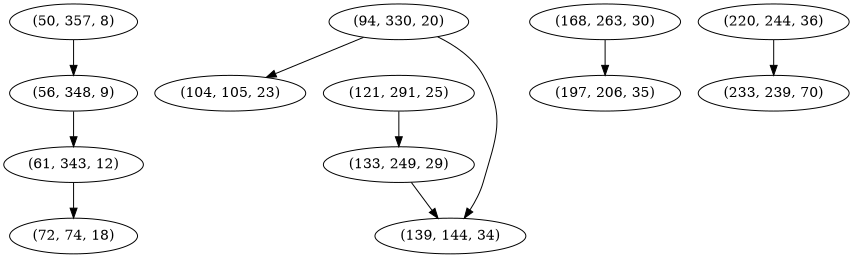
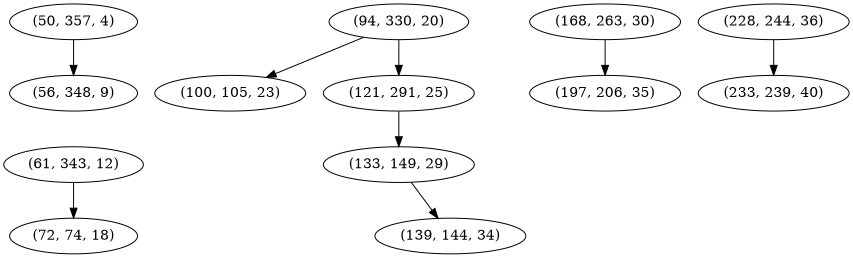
node "(50, 357, 8)": label "(50, 357, 8)" -> "(50, 357, 4)"
node "(220, 244, 36)": label "(220, 244, 36)" -> "(228, 244, 36)"
node "(104, 105, 23)": label "(104, 105, 23)" -> "(100, 105, 23)"
node "(233, 239, 70)": label "(233, 239, 70)" -> "(233, 239, 40)"
edge "(94, 330, 20)" -> "(139, 144, 34)": now "(94, 330, 20)" -> "(121, 291, 25)"
edge "(56, 348, 9)" -> "(61, 343, 12)": removed
node "(133, 249, 29)": label "(133, 249, 29)" -> "(133, 149, 29)"
